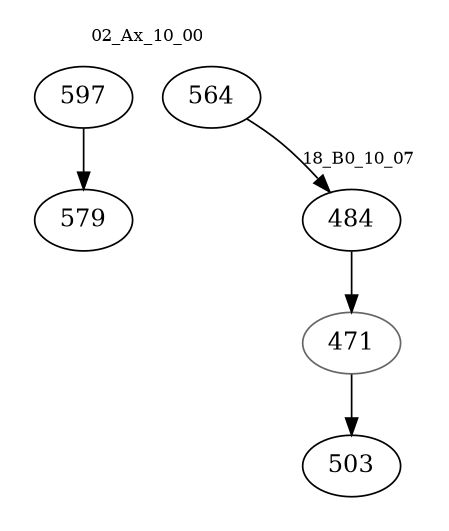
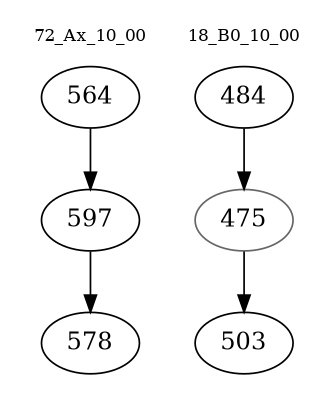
cluster "02_Ax_10_00": label "02_Ax_10_00" -> "72_Ax_10_00"
edge "564" -> "484": now "564" -> "597"
cluster "18_B0_10_07": label "18_B0_10_07" -> "18_B0_10_00"
node "579": label "579" -> "578"
node "471": label "471" -> "475"
